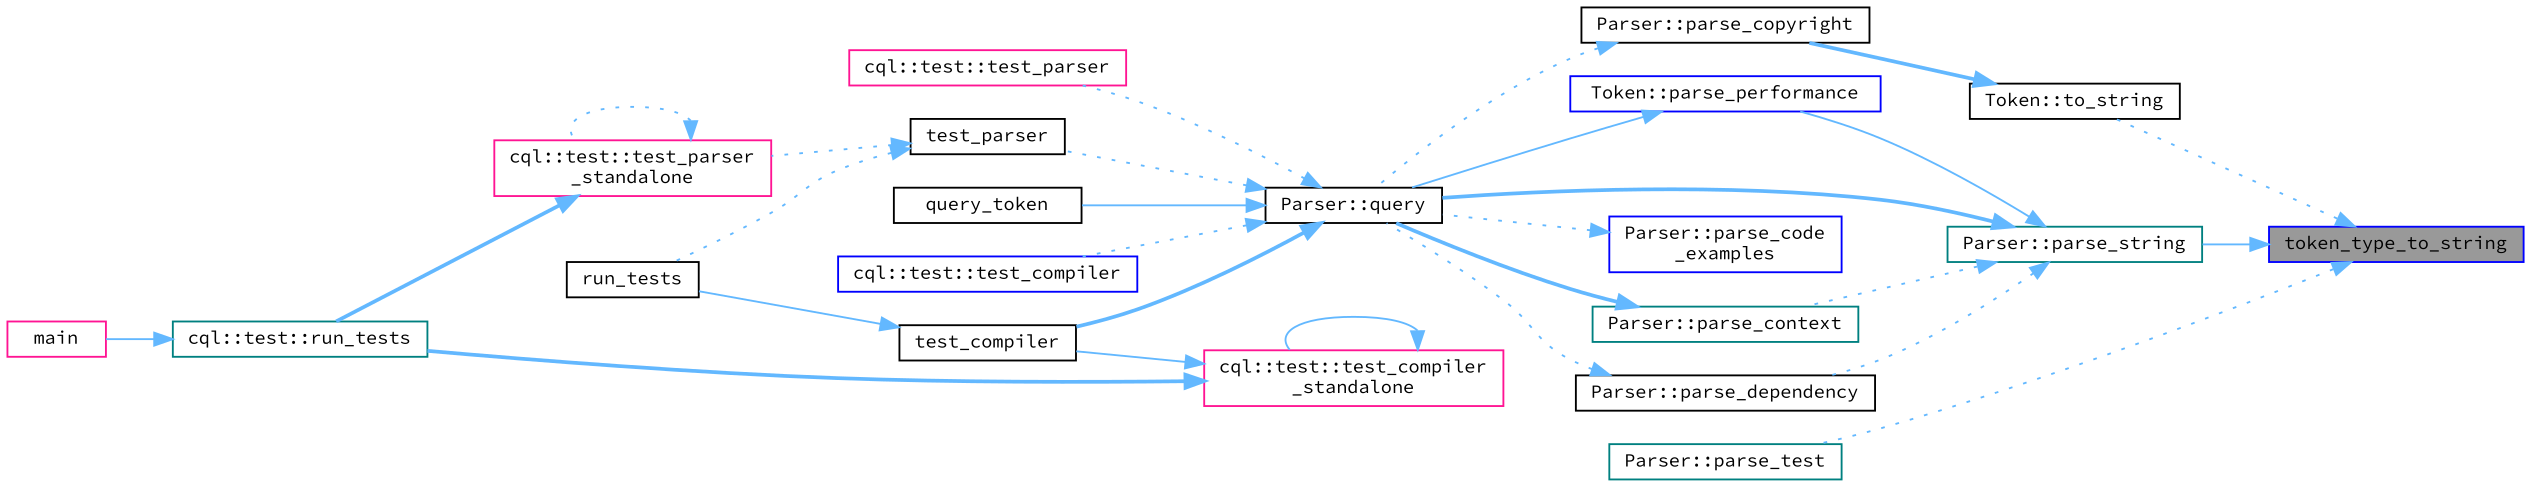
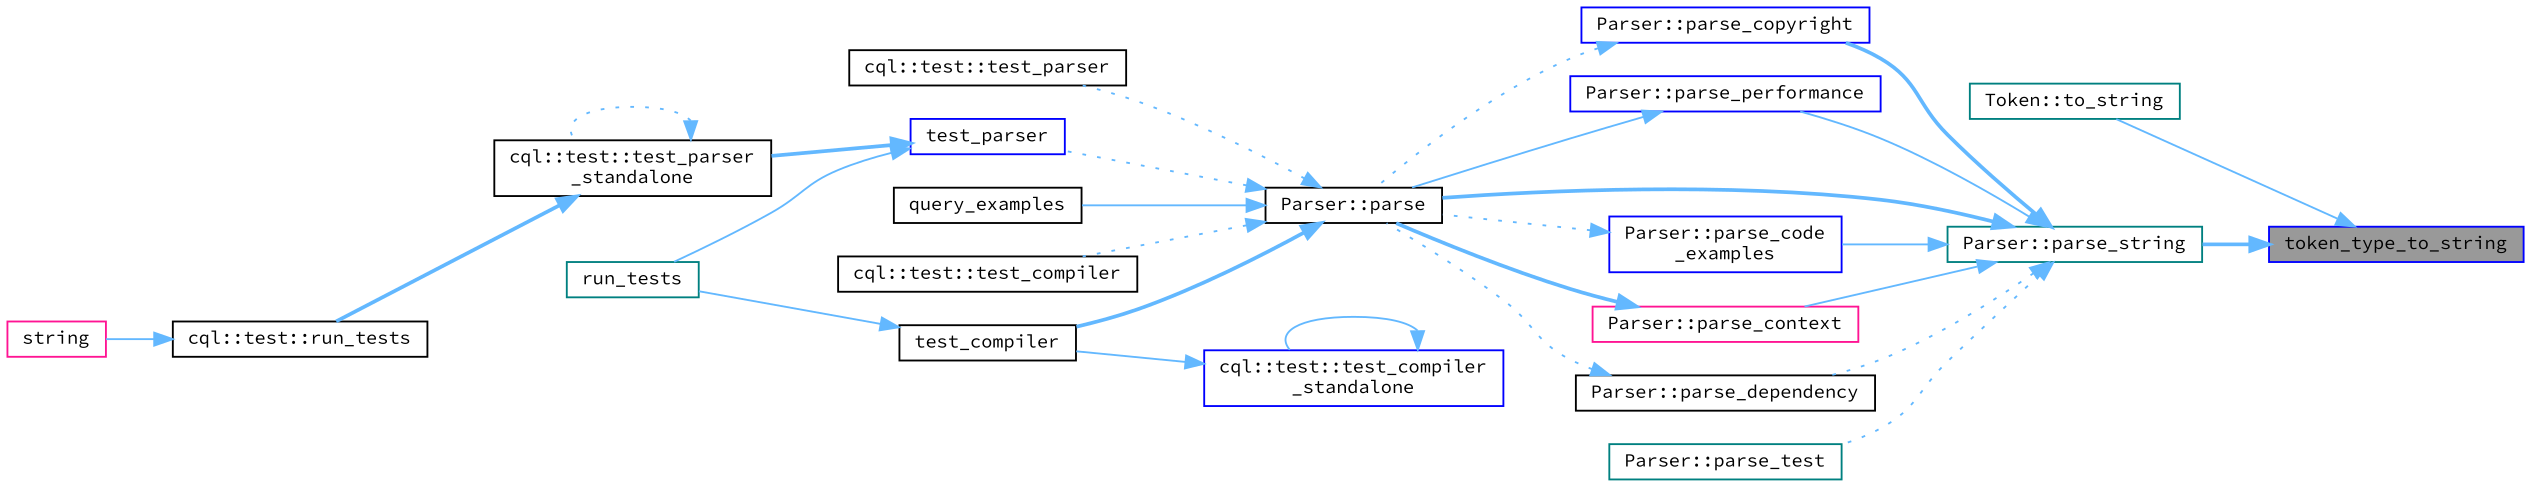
node "Parser::parse_copyright": color black -> blue
edge "Parser::parse_copyright" -> "Token::to_string": now "Parser::parse_copyright" -> "Parser::parse_string"
node "cql::test::test_parser": color deeppink -> black
node "Token::parse_performance": label "Token::parse_performance" -> "Parser::parse_performance"
node "Token::to_string": color black -> teal
node "test_parser": color black -> blue
edge "cql::test::test_parser _standalone" -> "test_parser": style dotted -> bold
node "cql::test::test_parser _standalone": color deeppink -> black
edge "Token::to_string" -> "token_type_to_string": style dotted -> solid
node "query_token": label "query_token" -> "query_examples"
node "Parser::query": label "Parser::query" -> "Parser::parse"
edge "run_tests" -> "test_parser": style dotted -> solid
edge "Parser::parse_code _examples" -> "Parser::parse_string": added
edge "Parser::parse_string" -> "token_type_to_string": style solid -> bold
node "cql::test::test_compiler": color blue -> black
node "run_tests": color black -> teal
edge "Parser::parse_context" -> "Parser::parse_string": style dotted -> solid
node "Parser::parse_context": color teal -> deeppink
node "main": label "main" -> "string"
node "cql::test::run_tests": color teal -> black
edge "Parser::parse_test" -> "token_type_to_string": now "Parser::parse_test" -> "Parser::parse_string"
edge "cql::test::run_tests" -> "cql::test::test_compiler _standalone": removed
node "cql::test::test_compiler _standalone": color deeppink -> blue
